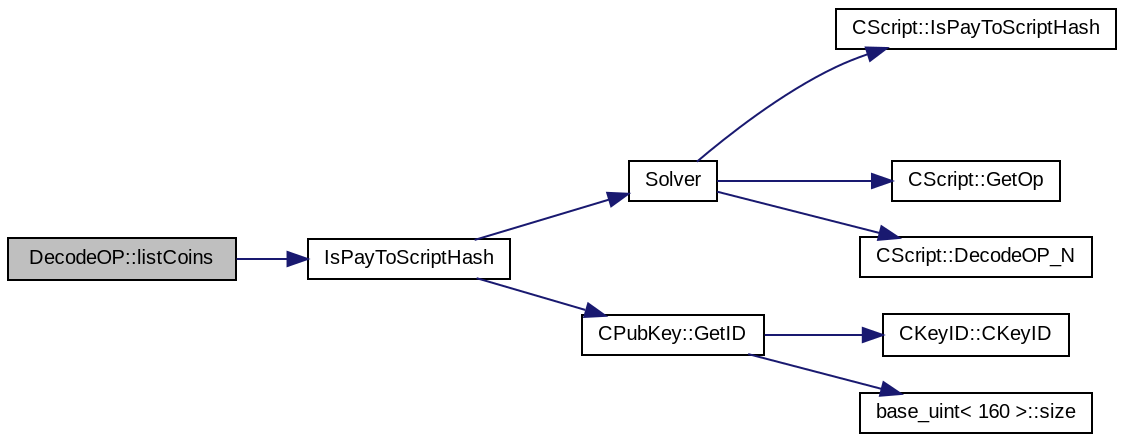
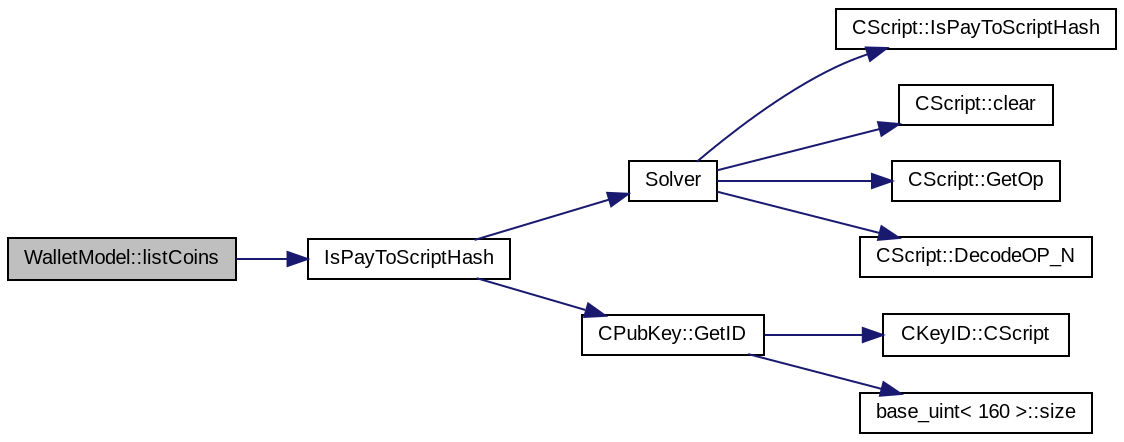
node "CScript::clear": added
node "DecodeOP::listCoins": label "DecodeOP::listCoins" -> "WalletModel::listCoins"
node "CKeyID::CKeyID": label "CKeyID::CKeyID" -> "CKeyID::CScript"
